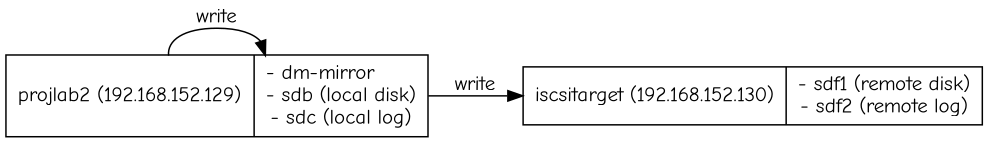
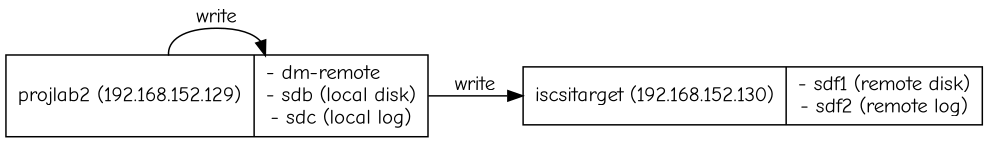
node "projlab2 (192.168.152.129)": text "- dm-mirror" -> "- dm-remote"
